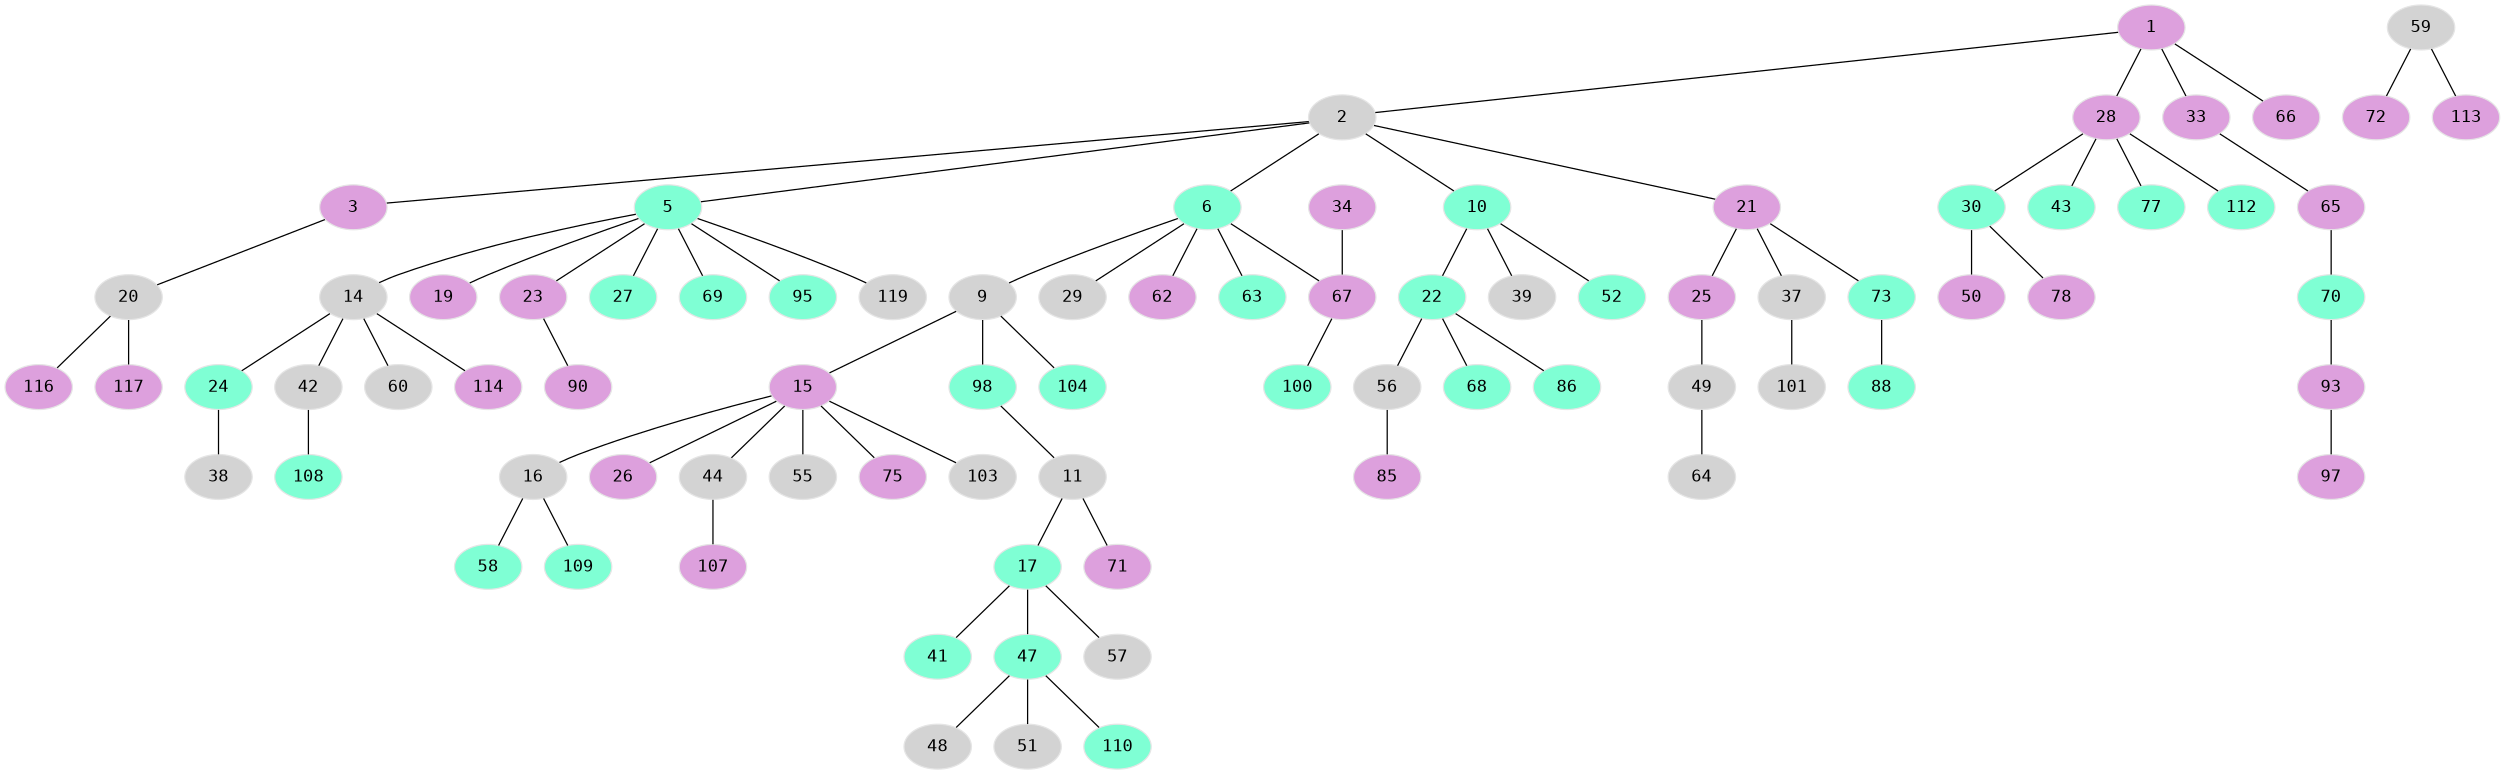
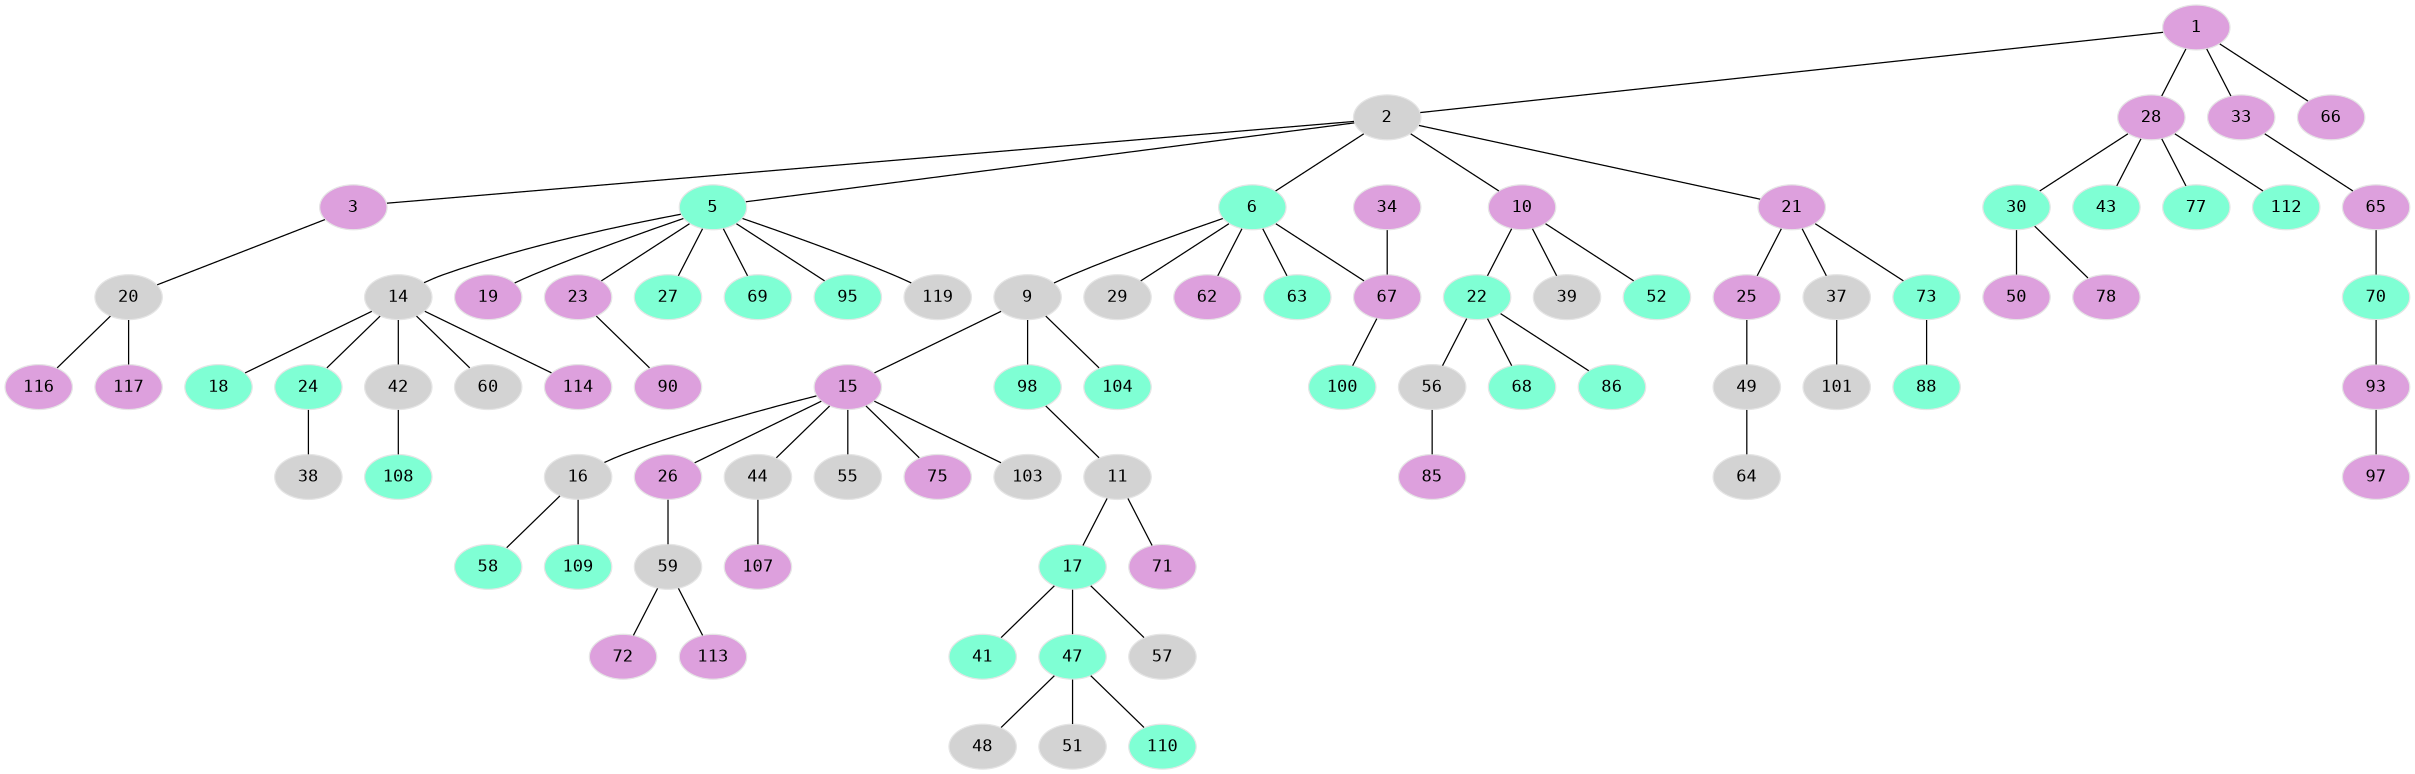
node "10": fillcolor aquamarine -> plum
node "18": added
edge "26" -- "59": added
